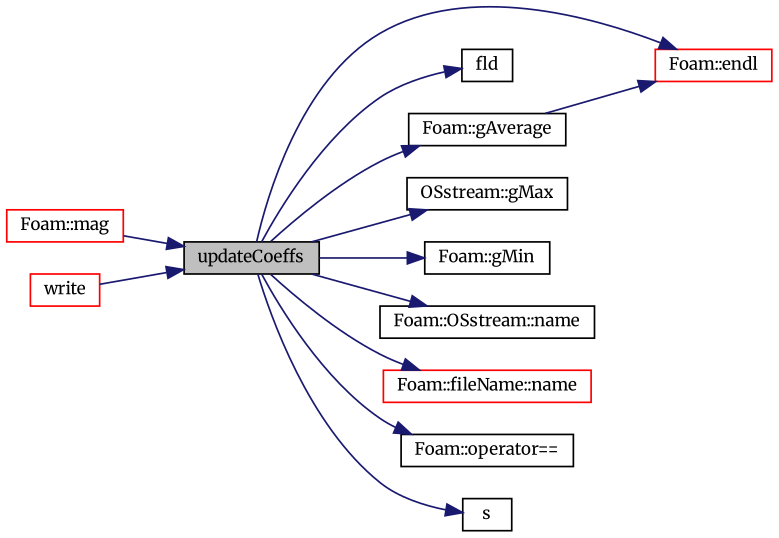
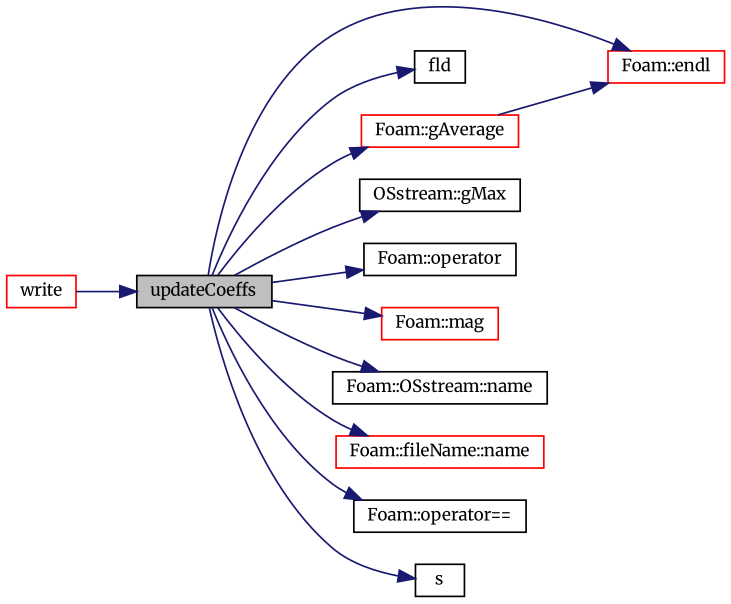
node "Foam::gAverage": color black -> red
edge "Foam::mag" -> "updateCoeffs": reversed
node "Foam::gMin": label "Foam::gMin" -> "Foam::operator"
